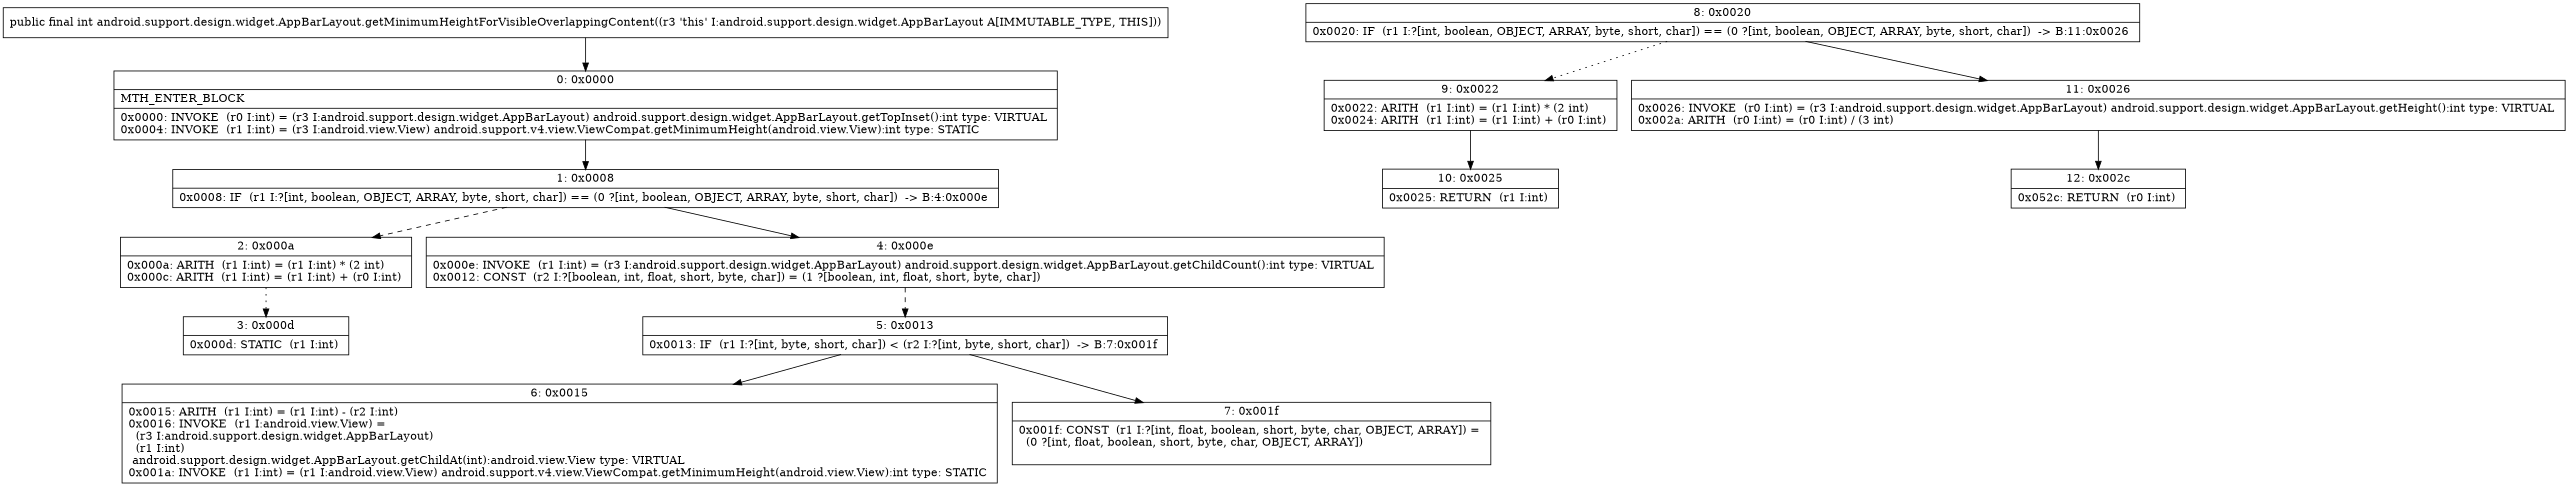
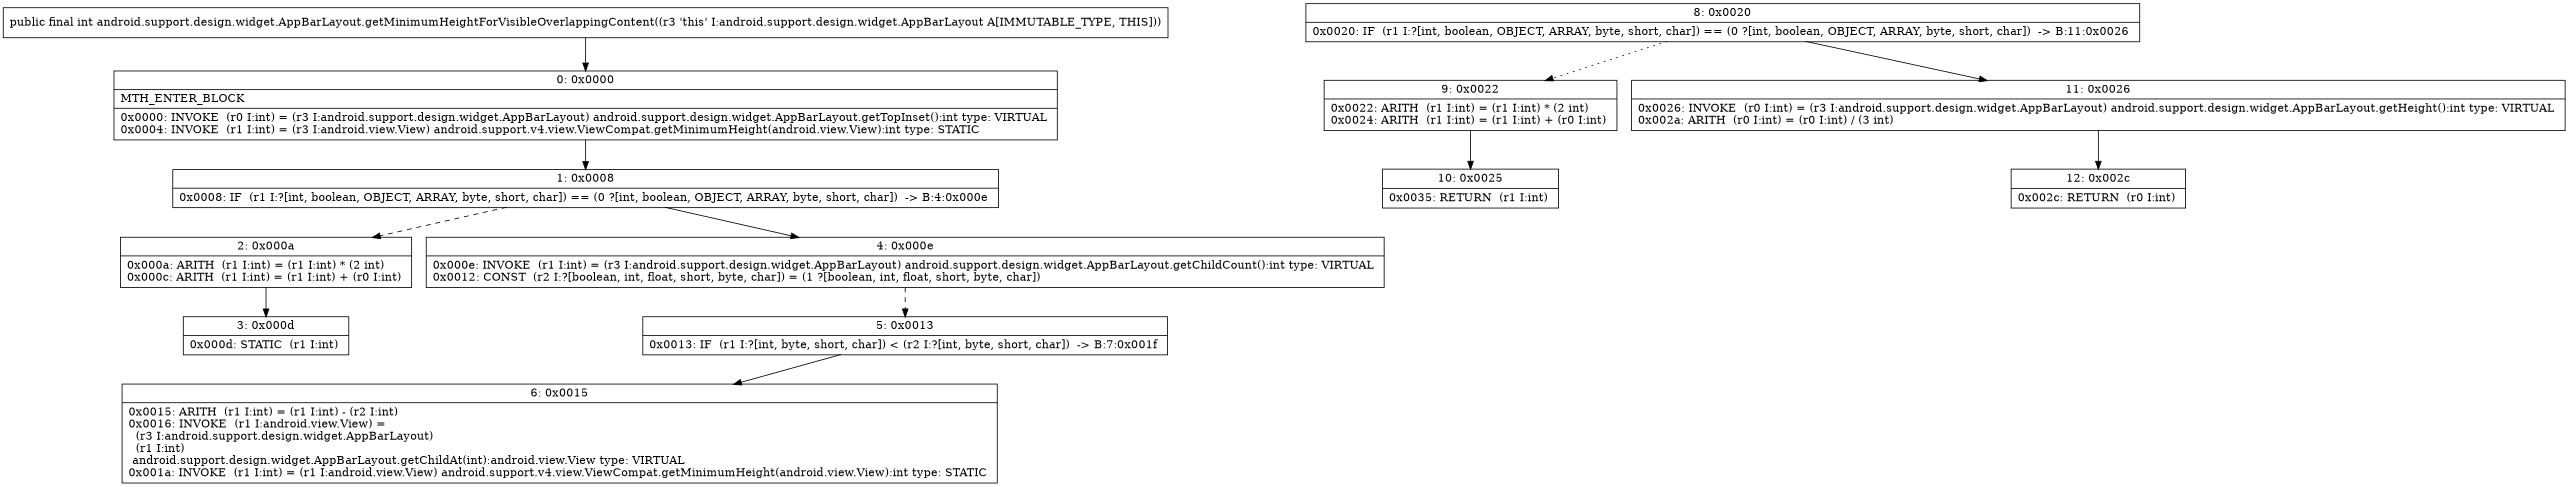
node "10: 0x0025": text "0x0025: RETURN  (r1 I:int)" -> "0x0035: RETURN  (r1 I:int)"
node "12: 0x002c": text "0x052c: RETURN  (r0 I:int)" -> "0x002c: RETURN  (r0 I:int)"
edge "2: 0x000a" -> "3: 0x000d": style dotted -> solid
node "7: 0x001f": removed
